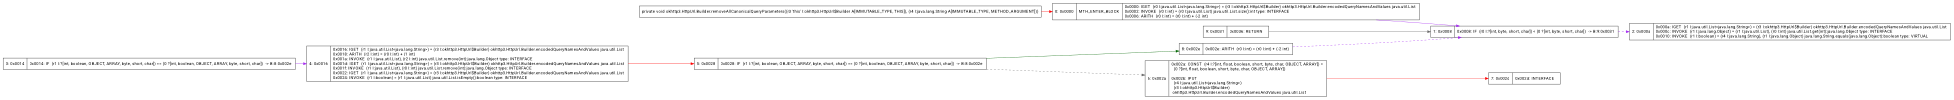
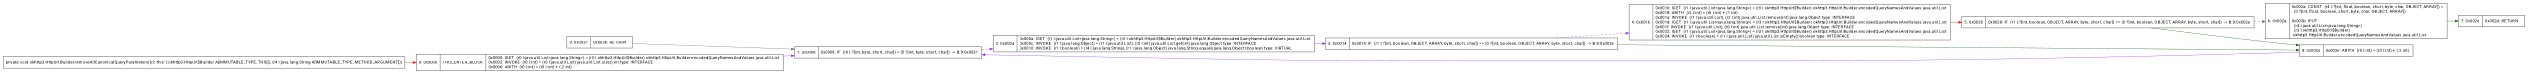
node "0: 0x0000": text "MTH_ENTER_BLOCK" -> "THIS_ENTER_BLOCK"
edge "8: 0x002e" -> "1: 0x0008": style dashed -> solid
edge "2: 0x000a" -> "3: 0x0014": added
edge "3: 0x0014" -> "8: 0x002e": added
edge "3: 0x0014" -> "4: 0x0016": style solid -> dashed
edge "6: 0x002a" -> "7: 0x002d": color red -> darkgreen
node "7: 0x002d": text "0x002d: INTERFACE" -> "0x002d: RETURN"
